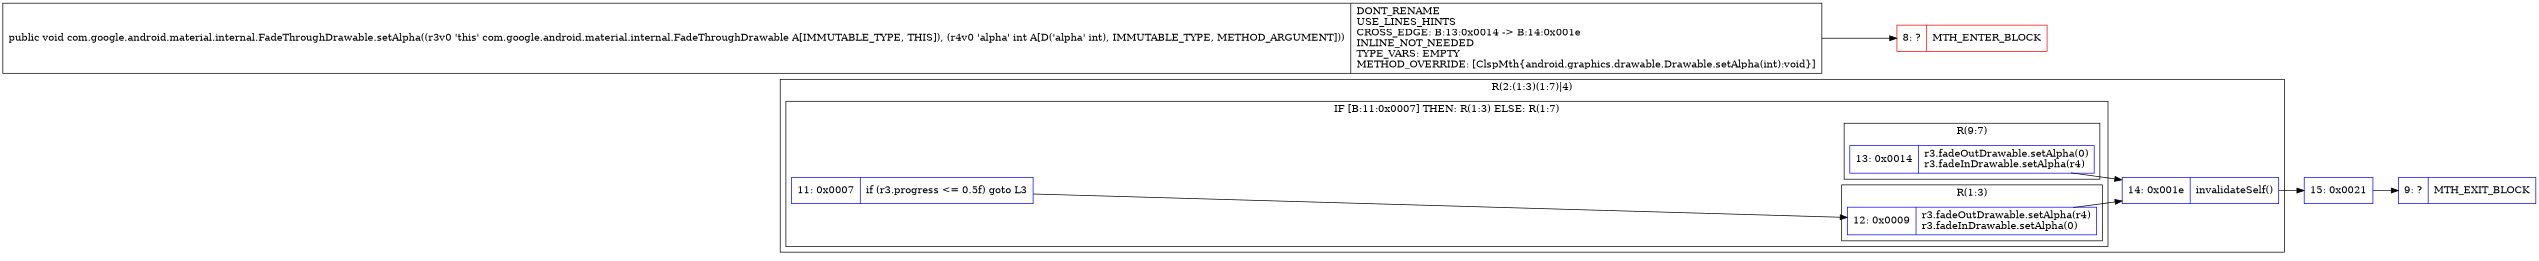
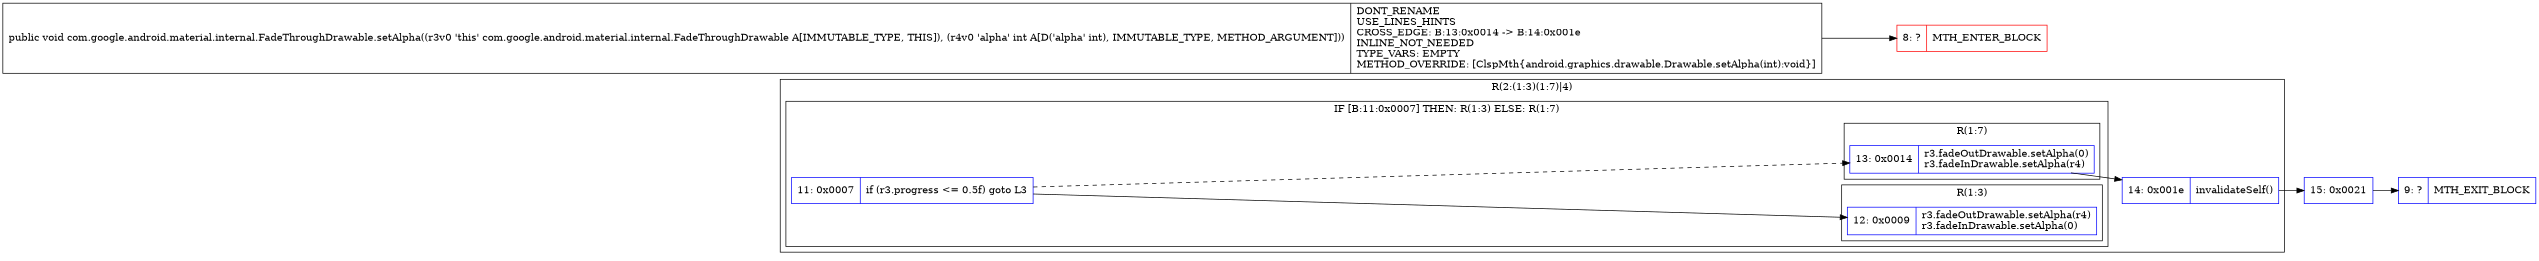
cluster "R(9:7)": label "R(9:7)" -> "R(1:7)"
edge "11: 0x0007" -> "13: 0x0014": added
edge "12: 0x0009" -> "14: 0x001e": removed
